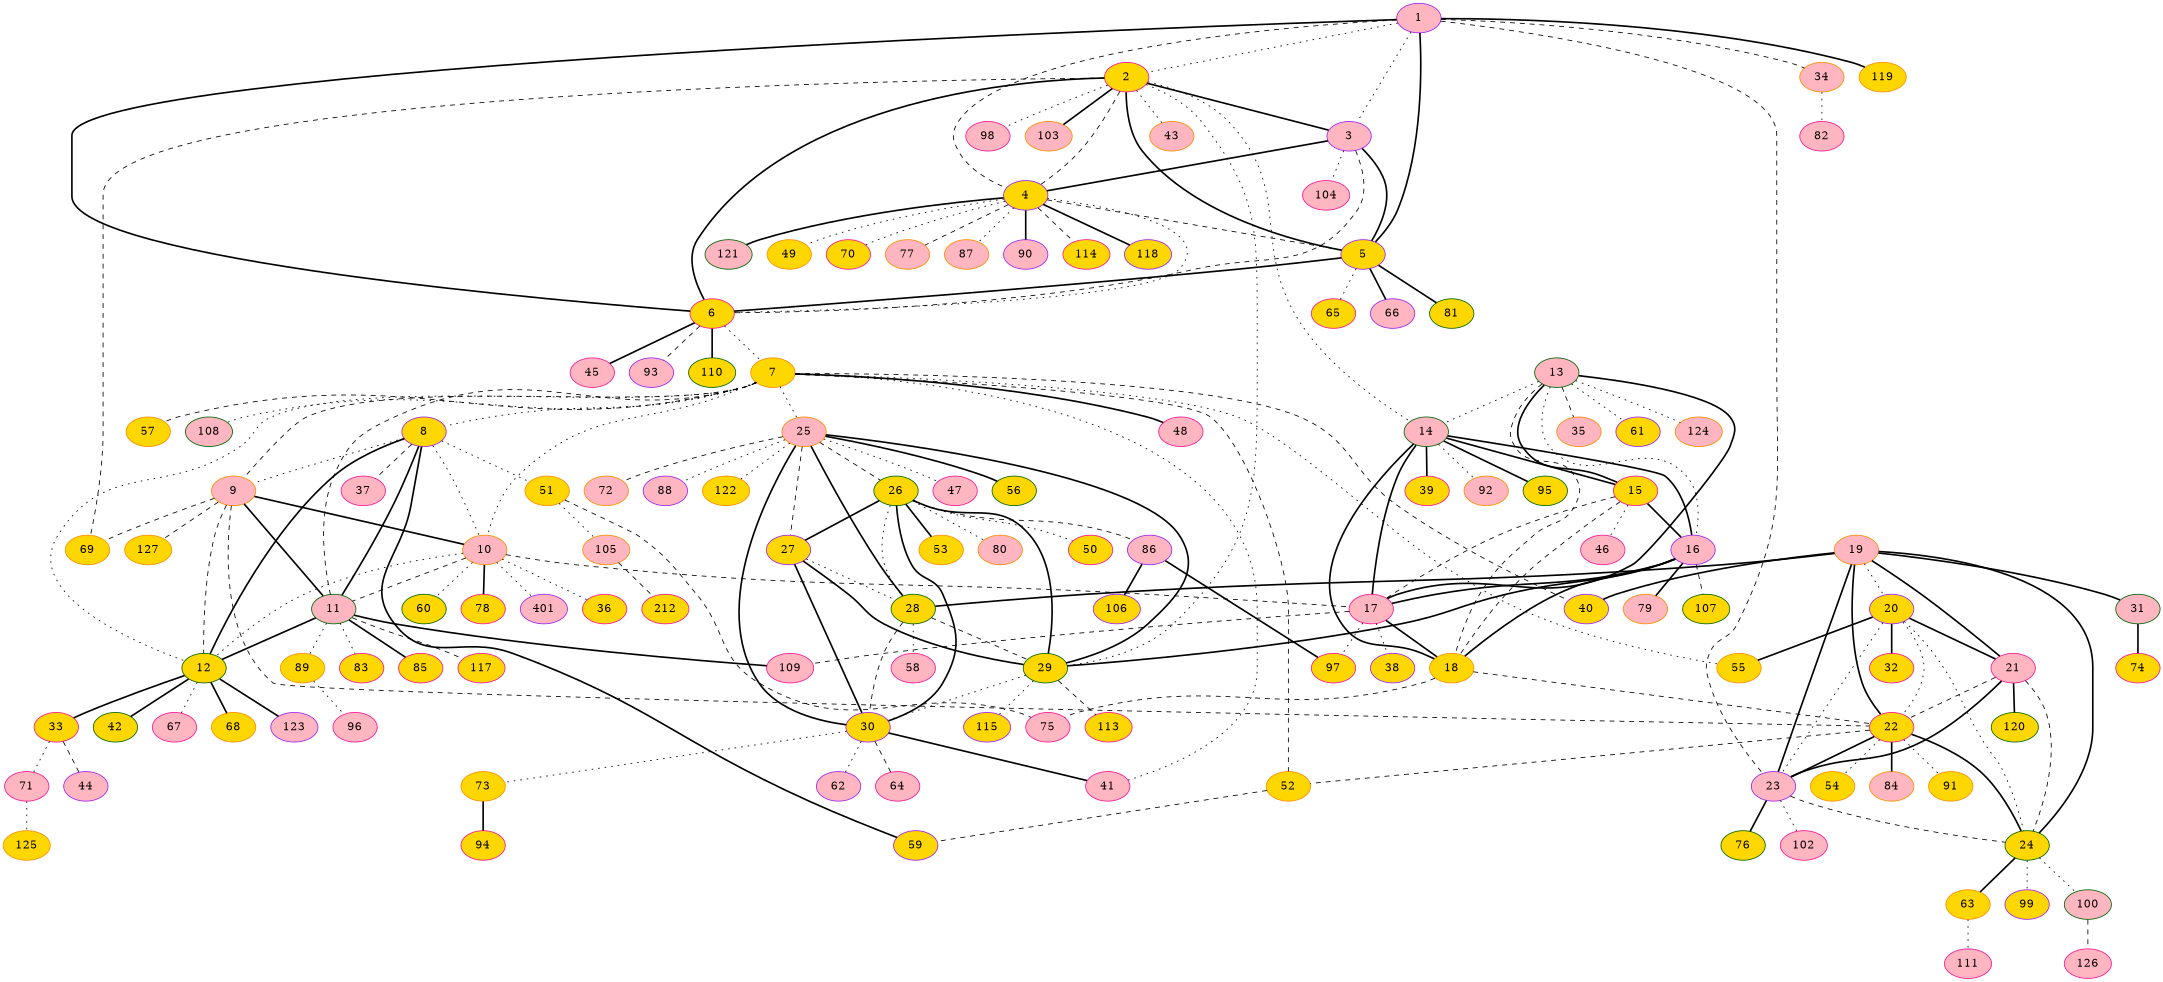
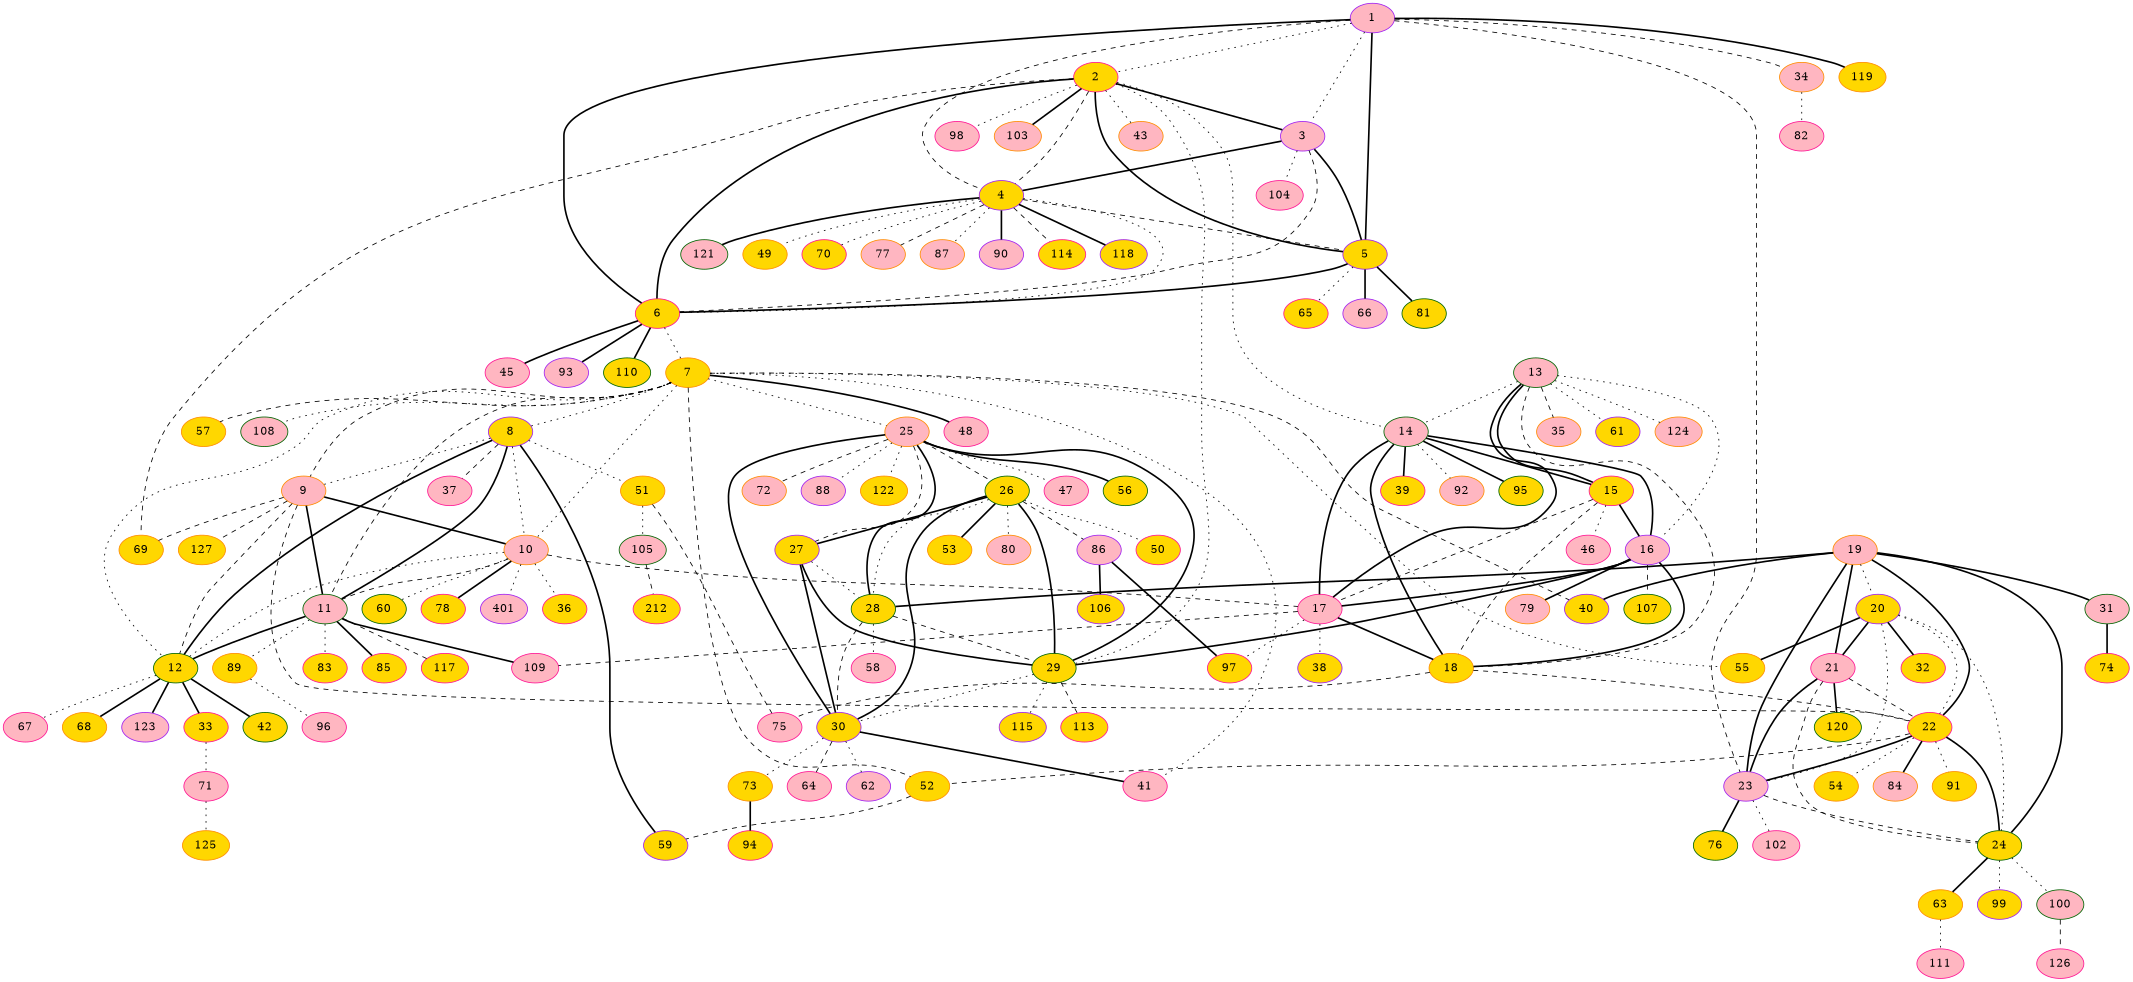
edge "6" -- "93": style dashed -> bold
node "105": color darkorange -> darkgreen
node "44": removed
